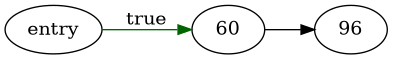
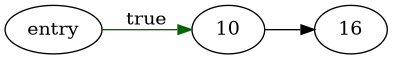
node "60": label "60" -> "10"
node "96": label "96" -> "16"
